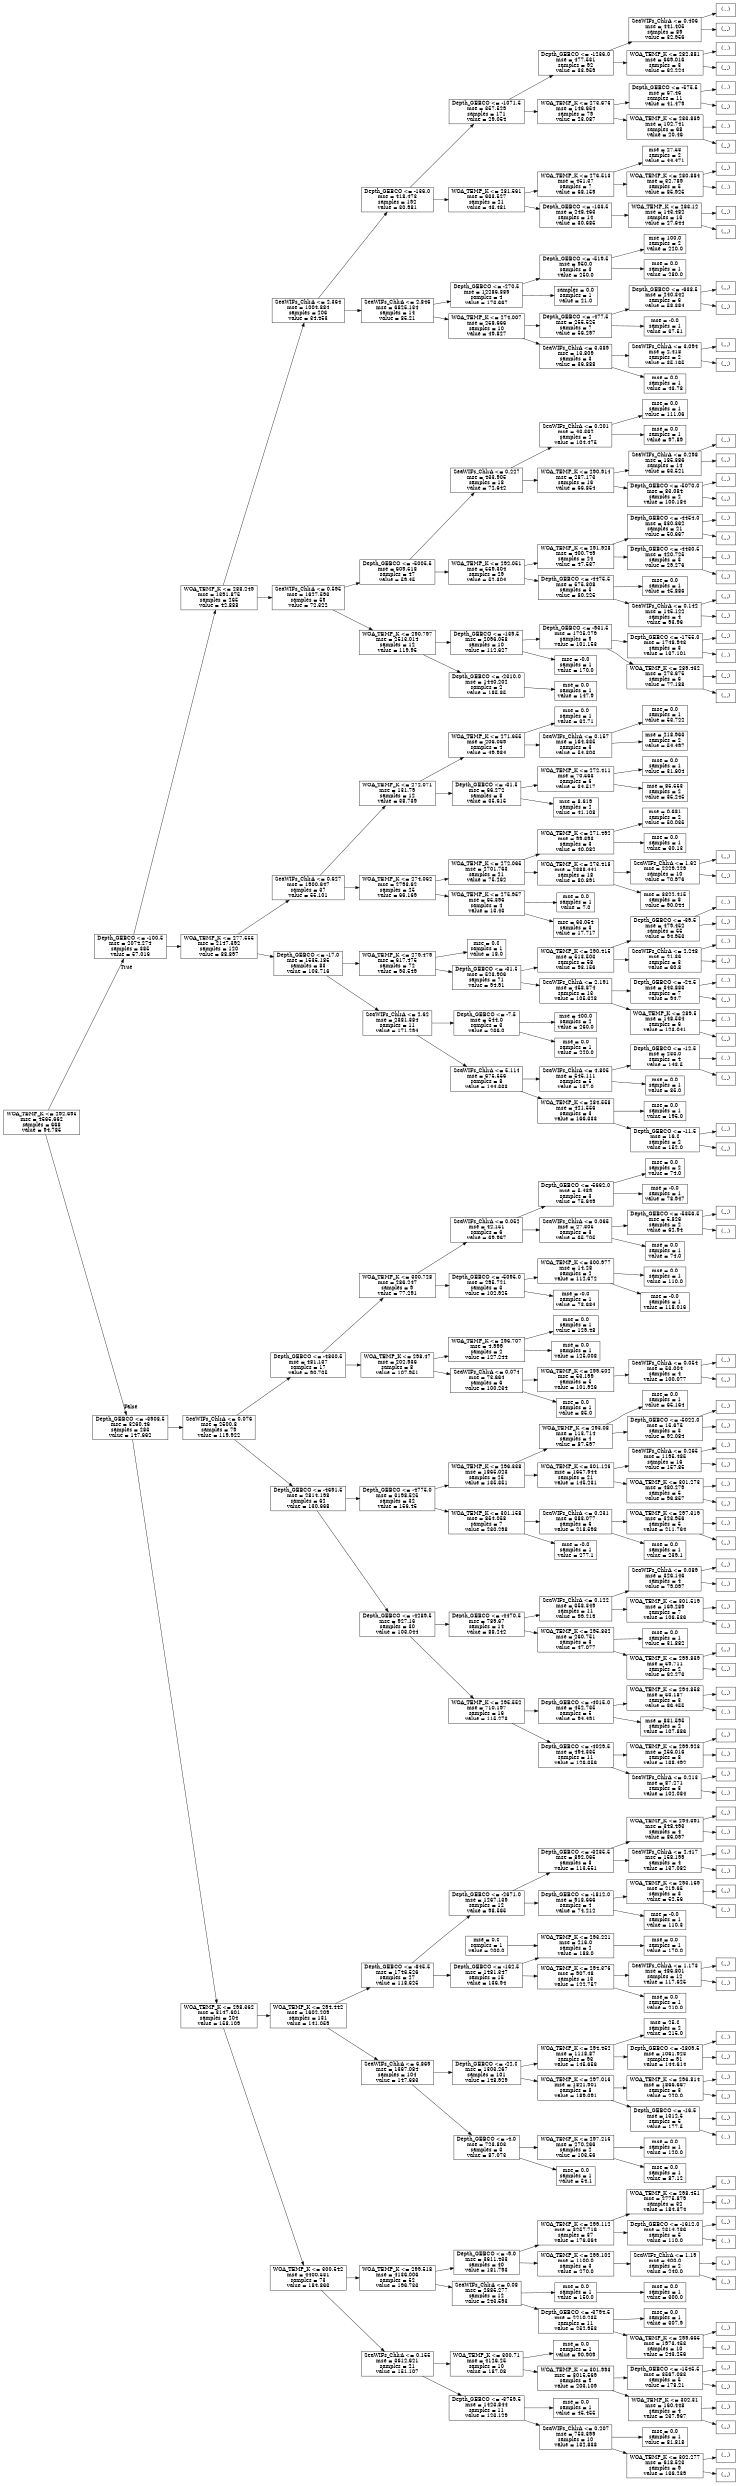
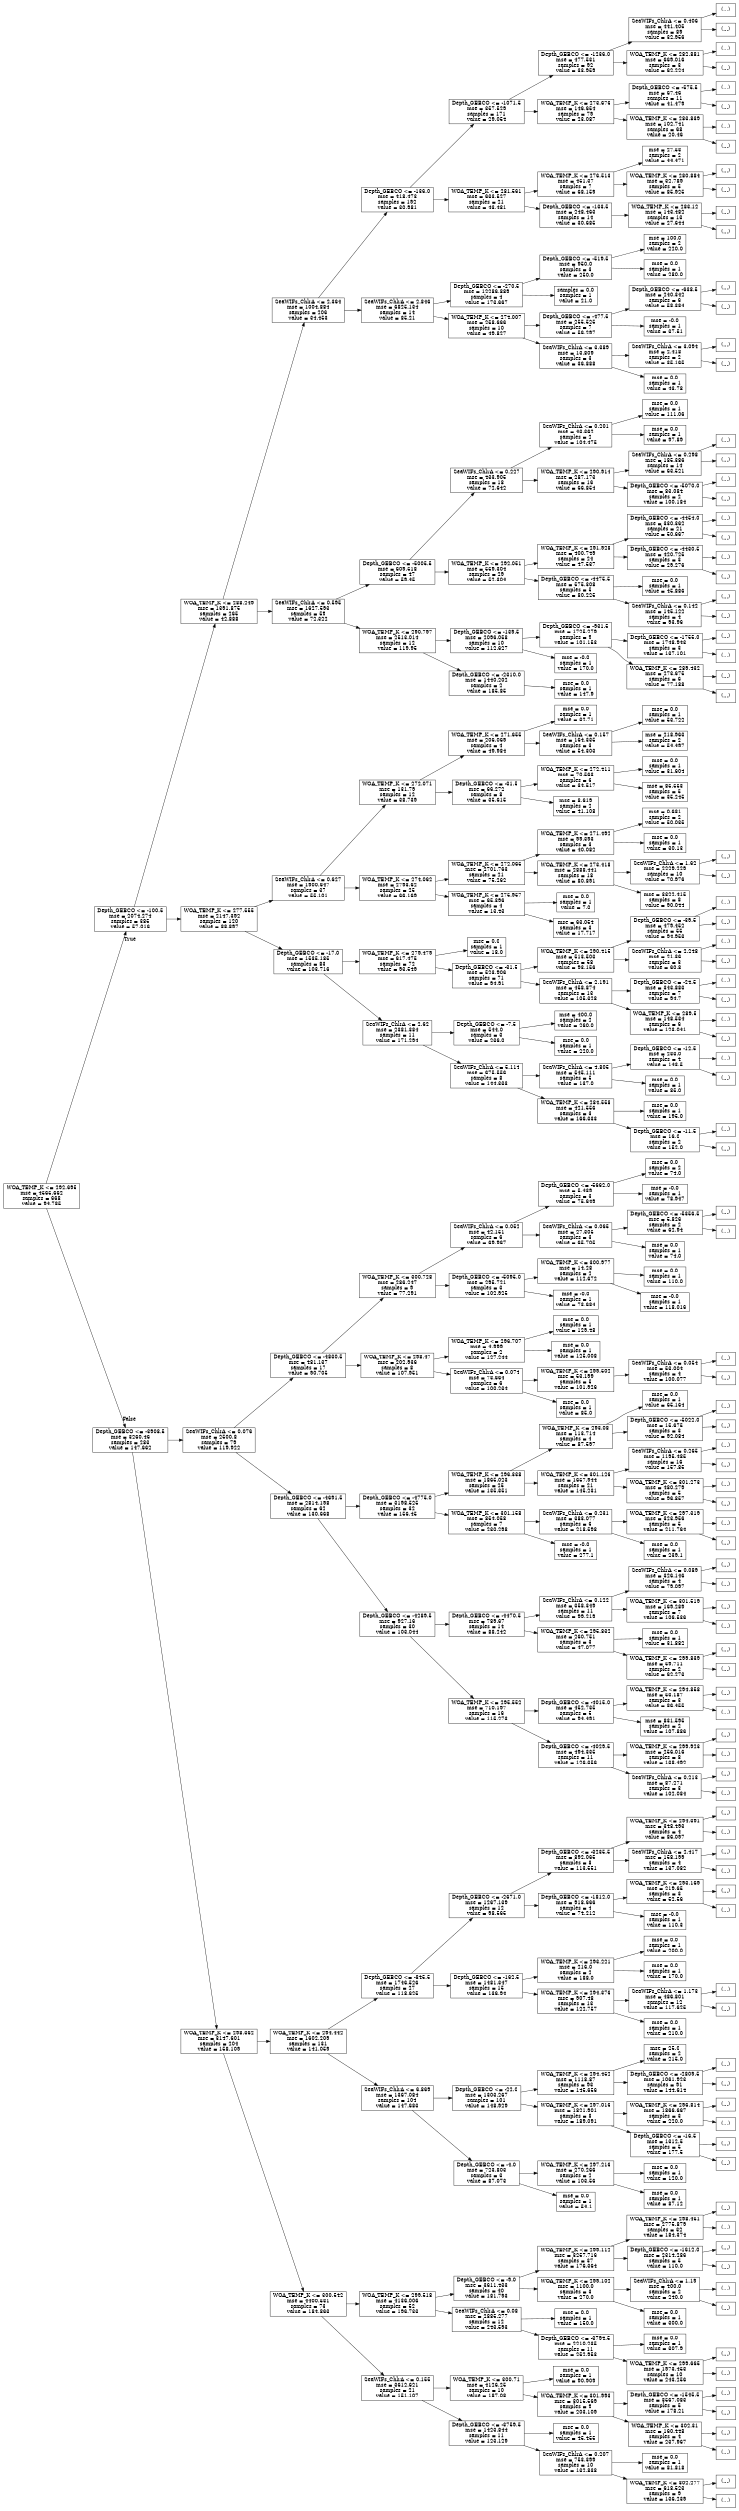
node "mse = 85.553 samples = 2 value = 35.245": label "mse = 85.553 samples = 2 value = 35.245" -> "mse = 85.553 samples = 5 value = 35.245"
edge "mse = 0.0 samples = 1 value = 200.0" -> "WOA_TEMP_K <= 293.221 mse = 216.0 samples = 2 value = 188.0": reversed
edge "mse = 0.0 samples = 1 value = 150.0" -> "mse = 0.0 samples = 1 value = 300.0": now "WOA_TEMP_K <= 299.102 mse = 1100.0 samples = 3 value = 270.0" -> "mse = 0.0 samples = 1 value = 300.0"
